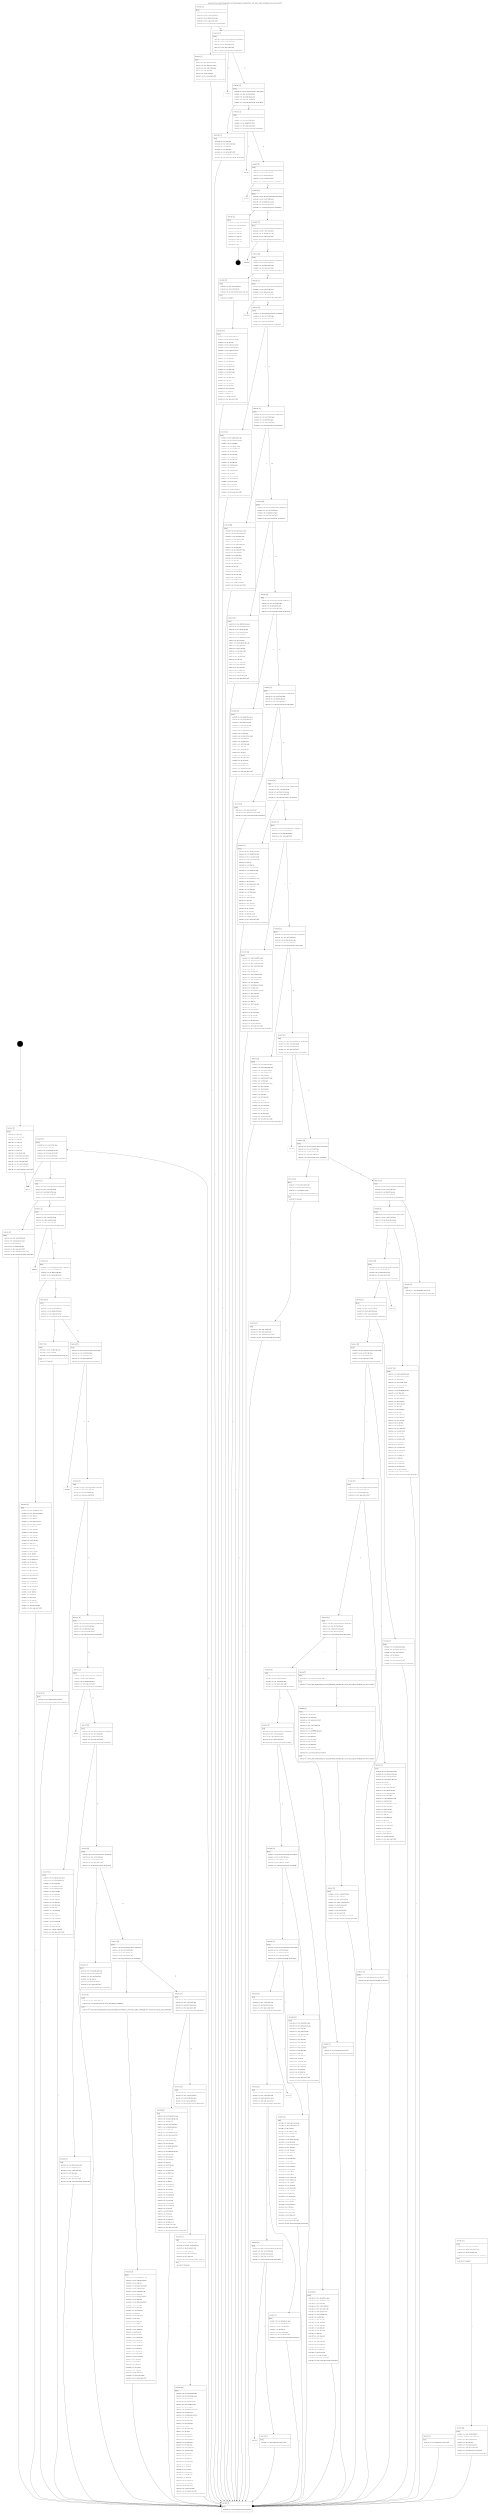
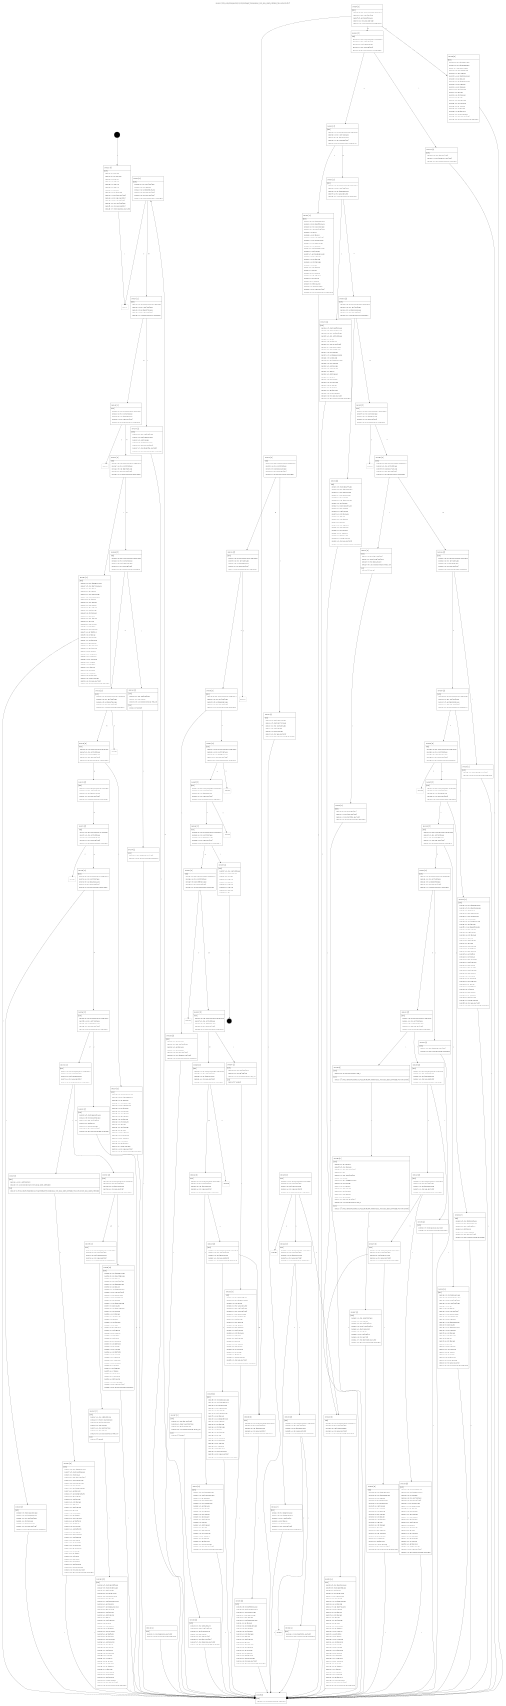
edge "0x4018de [25]" -> "0x4018f7 [25]": reversed
edge "0x401aa0 [25]" -> "0x401ab9 [25]": reversed
